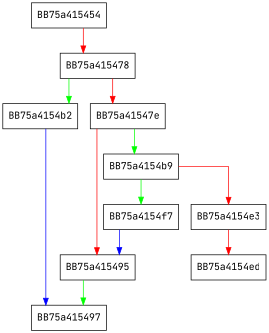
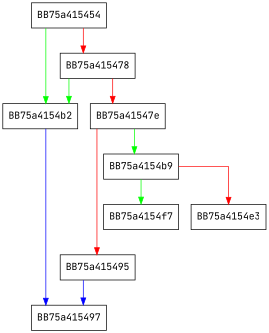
edge "BB75a415454" -> "BB75a4154b2": added
edge "BB75a4154f7" -> "BB75a415495": removed
node "BB75a4154ed": removed
edge "BB75a415495" -> "BB75a415497": color green -> blue
